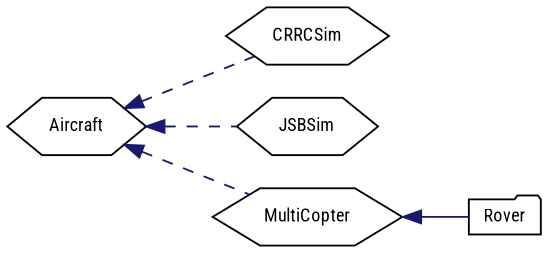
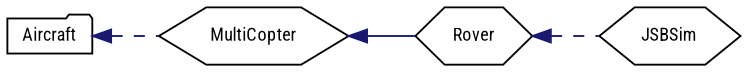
node "CRRCSim": removed
node "Aircraft": shape hexagon -> folder
edge "JSBSim" -> "Aircraft": now "JSBSim" -> "Rover"
node "Rover": shape folder -> hexagon
